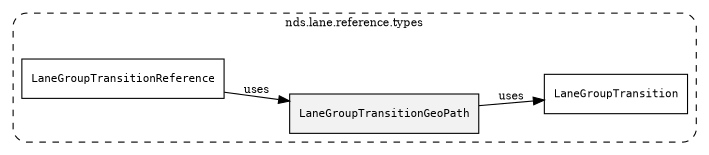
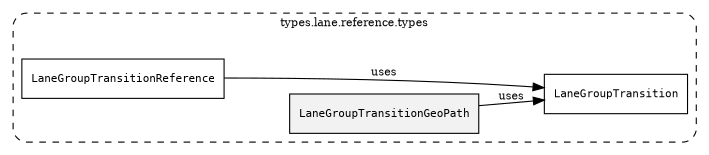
cluster "nds.lane.reference.types": label "nds.lane.reference.types" -> "types.lane.reference.types"
edge "LaneGroupTransitionReference" -> "LaneGroupTransitionGeoPath": now "LaneGroupTransitionReference" -> "LaneGroupTransition"
